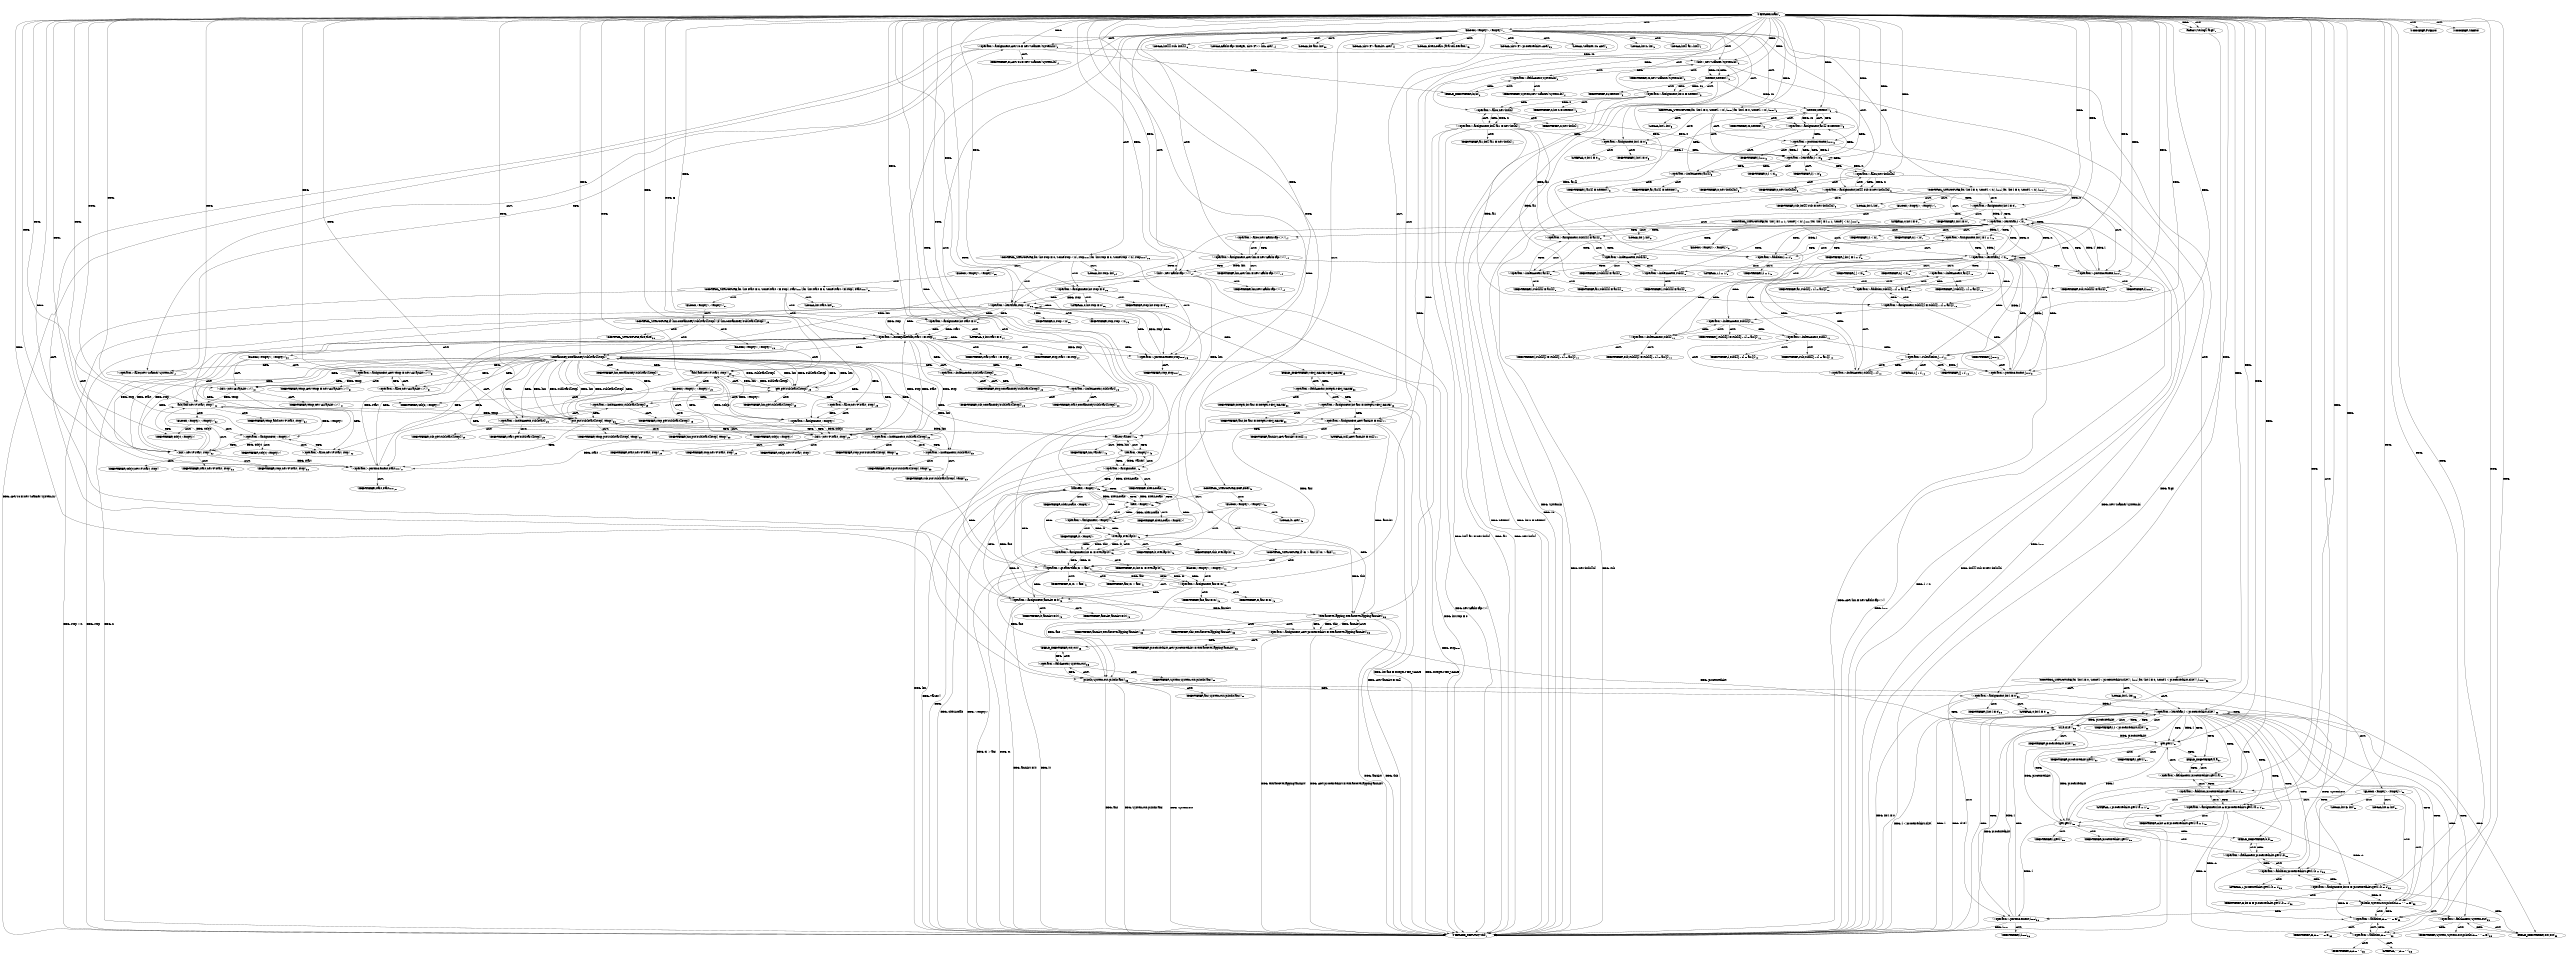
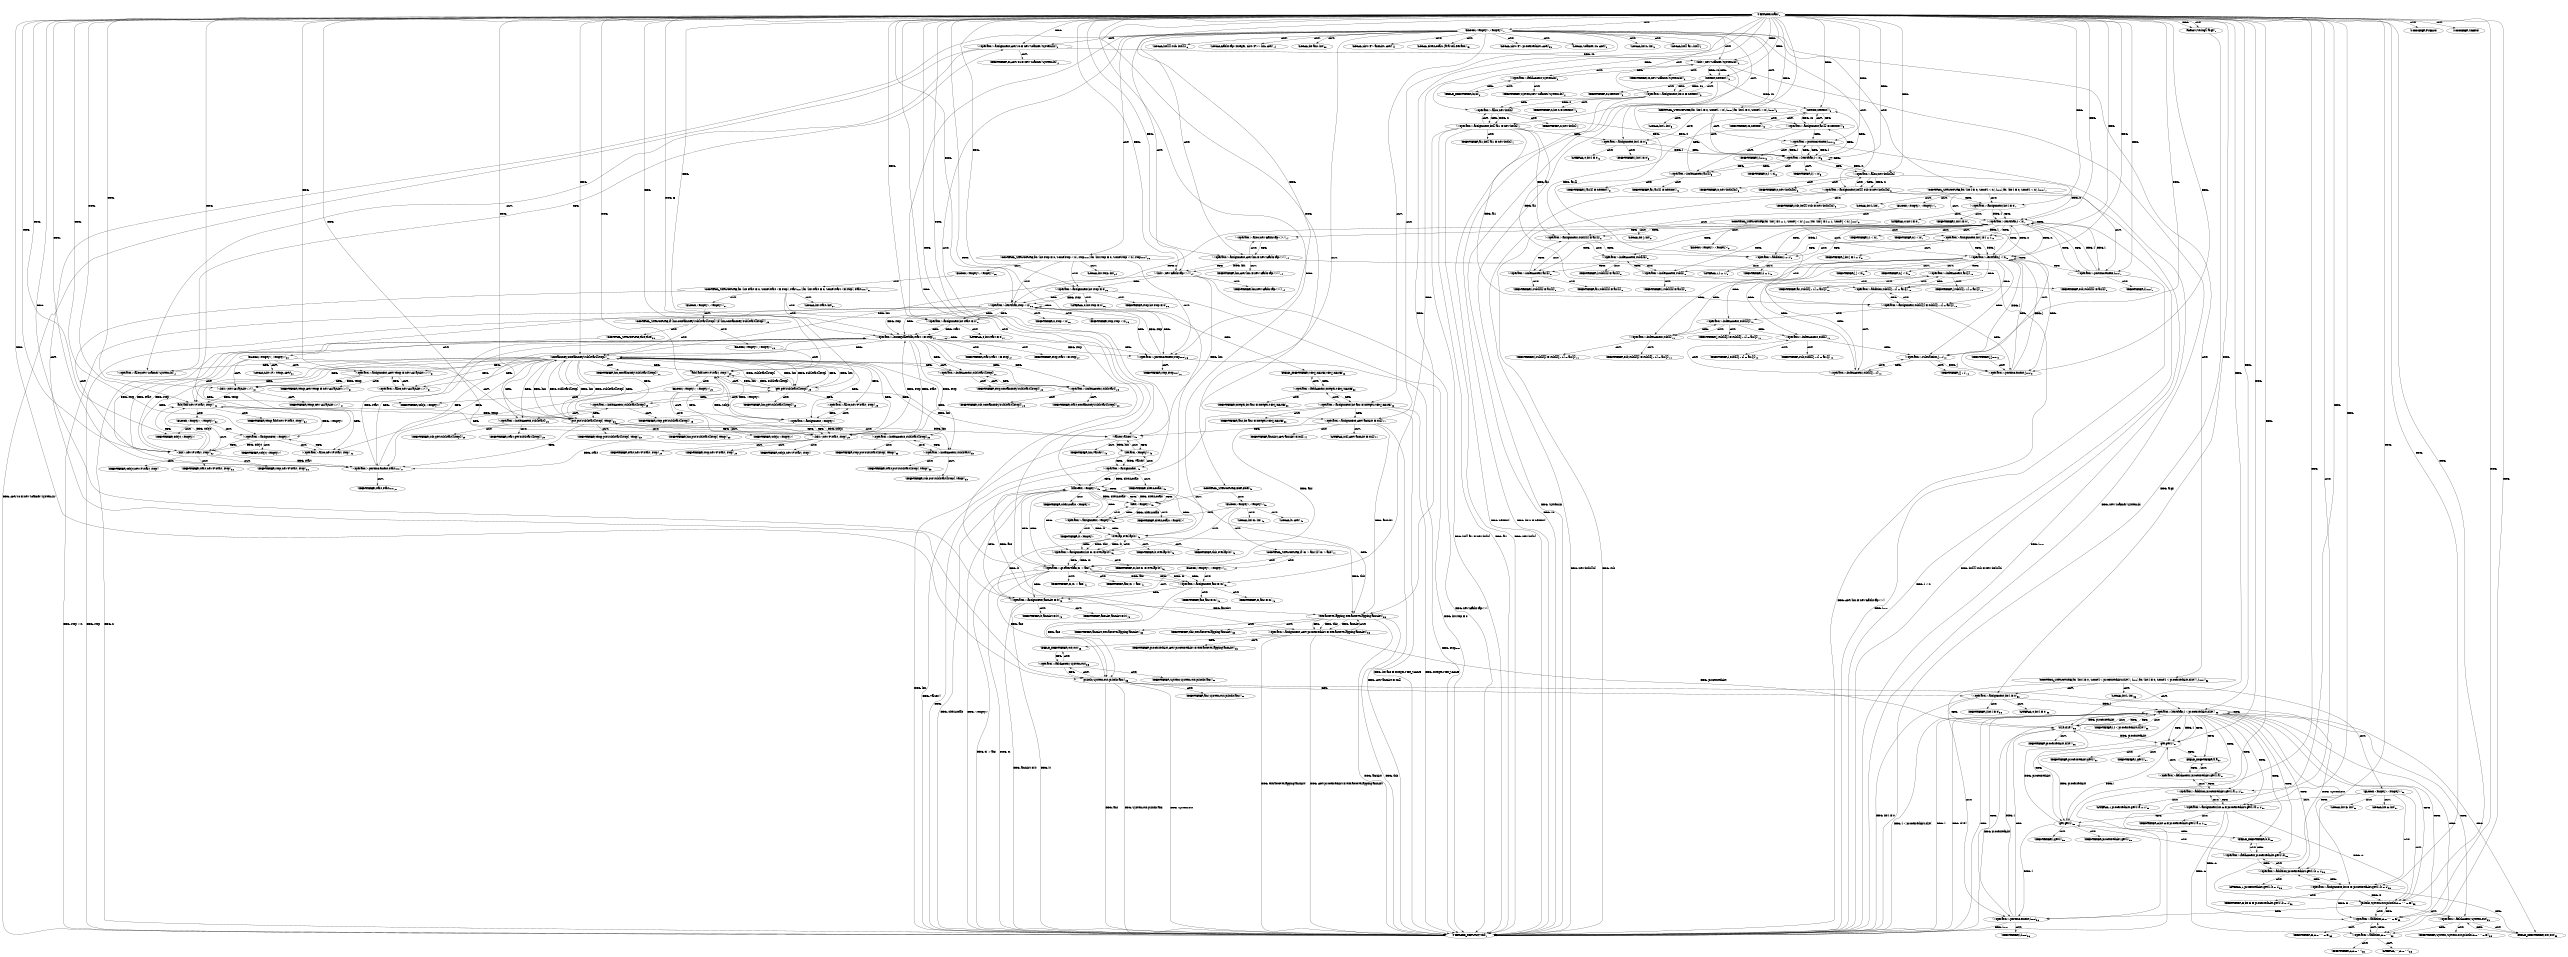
edge "(METHOD,main)" -> "(IDENTIFIER,sub,sub[i][i] = arr[i])": now "(METHOD,main)" -> "(<operator>.assignment,int j = i + 1)"
edge "(<operator>.assignment,ANY sc = new Scanner(System.in))" -> "(FIELD_IDENTIFIER,in,in)": removed, label "CFG:"
edge "(<operator>.lessThan,stop < n)" -> "(IDENTIFIER,n,stop < n)": label "MIN: " -> "AST: "
node "(LOCAL,List<P> temp: ANY)": added
node "(LITERAL,1,j - 1)": removed
node "(LOCAL,int or: int)": added
edge "(IDENTIFIER,sub,put(sub[start][stop], temp))" -> "(<operator>.greaterThan,or > ans)": now "(hasNext,<empty>)" -> "(<operator>.greaterThan,or > ans)"
